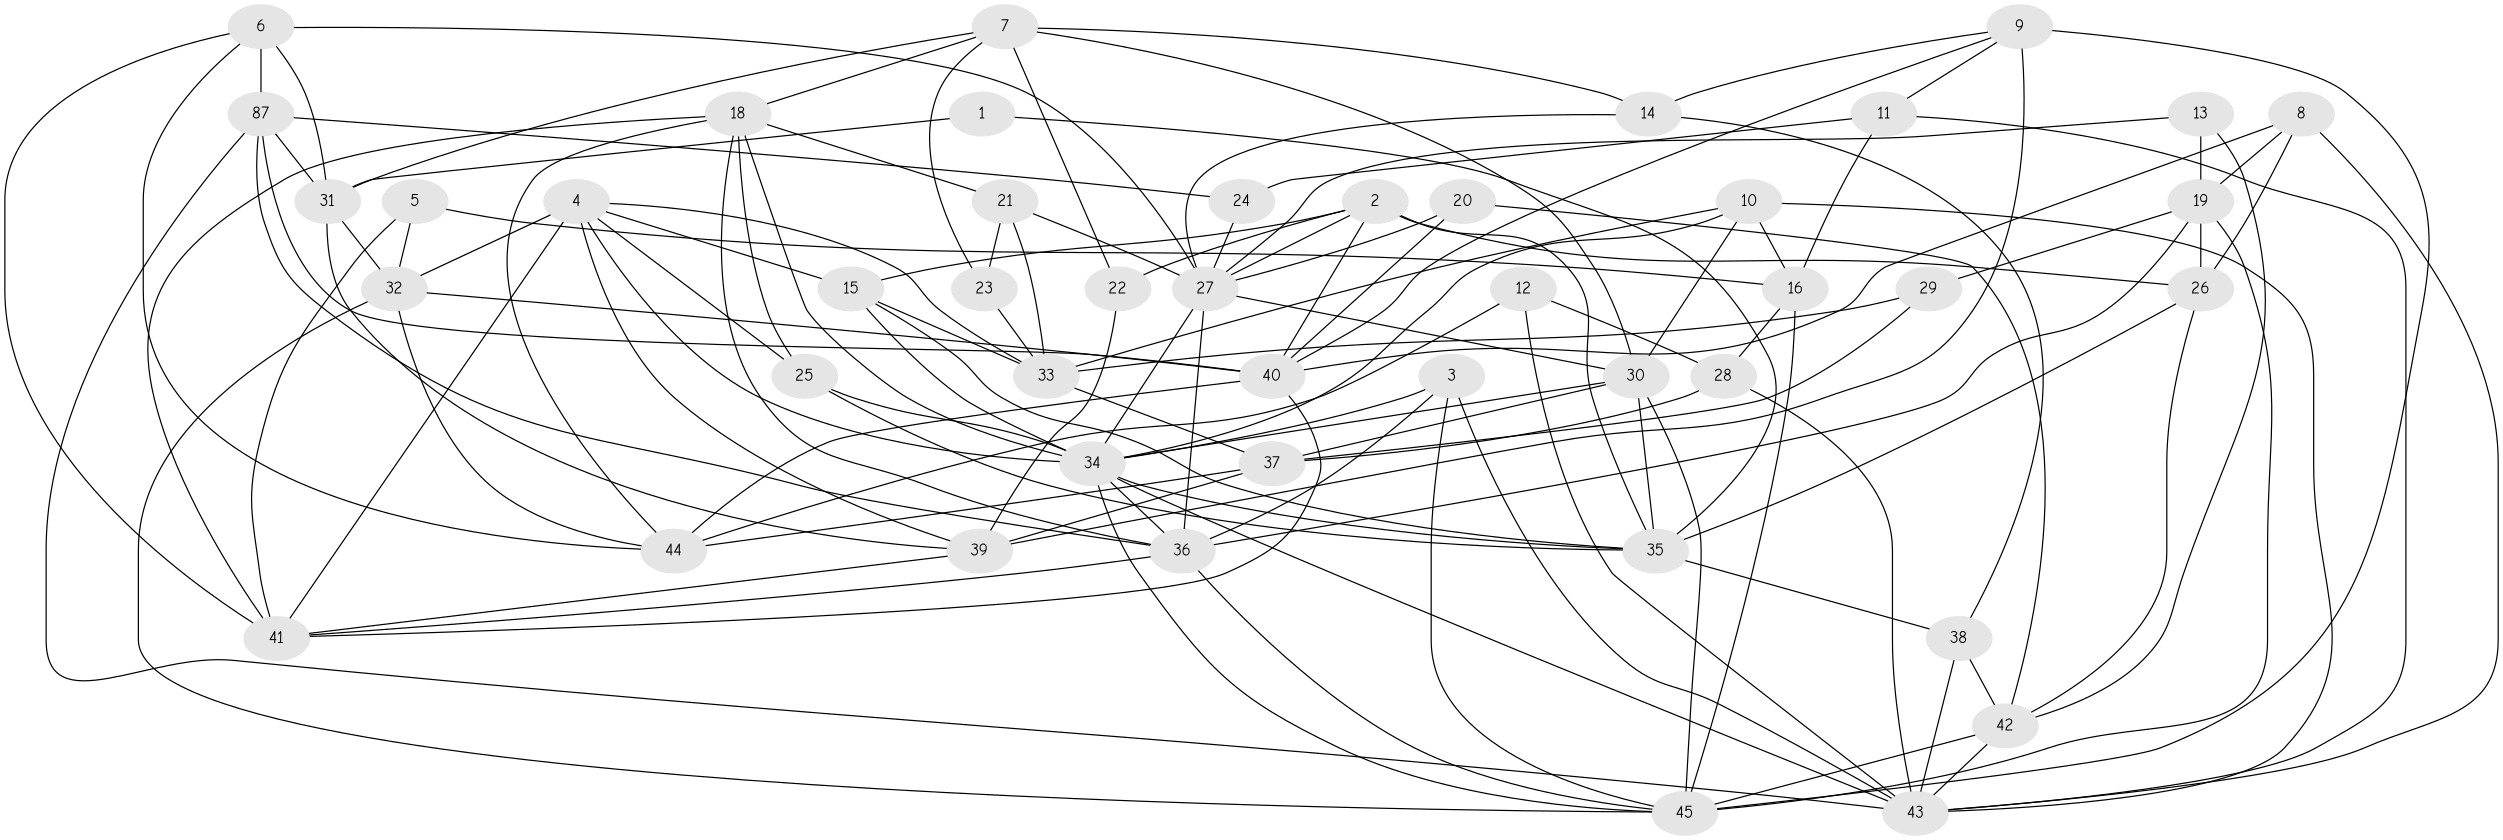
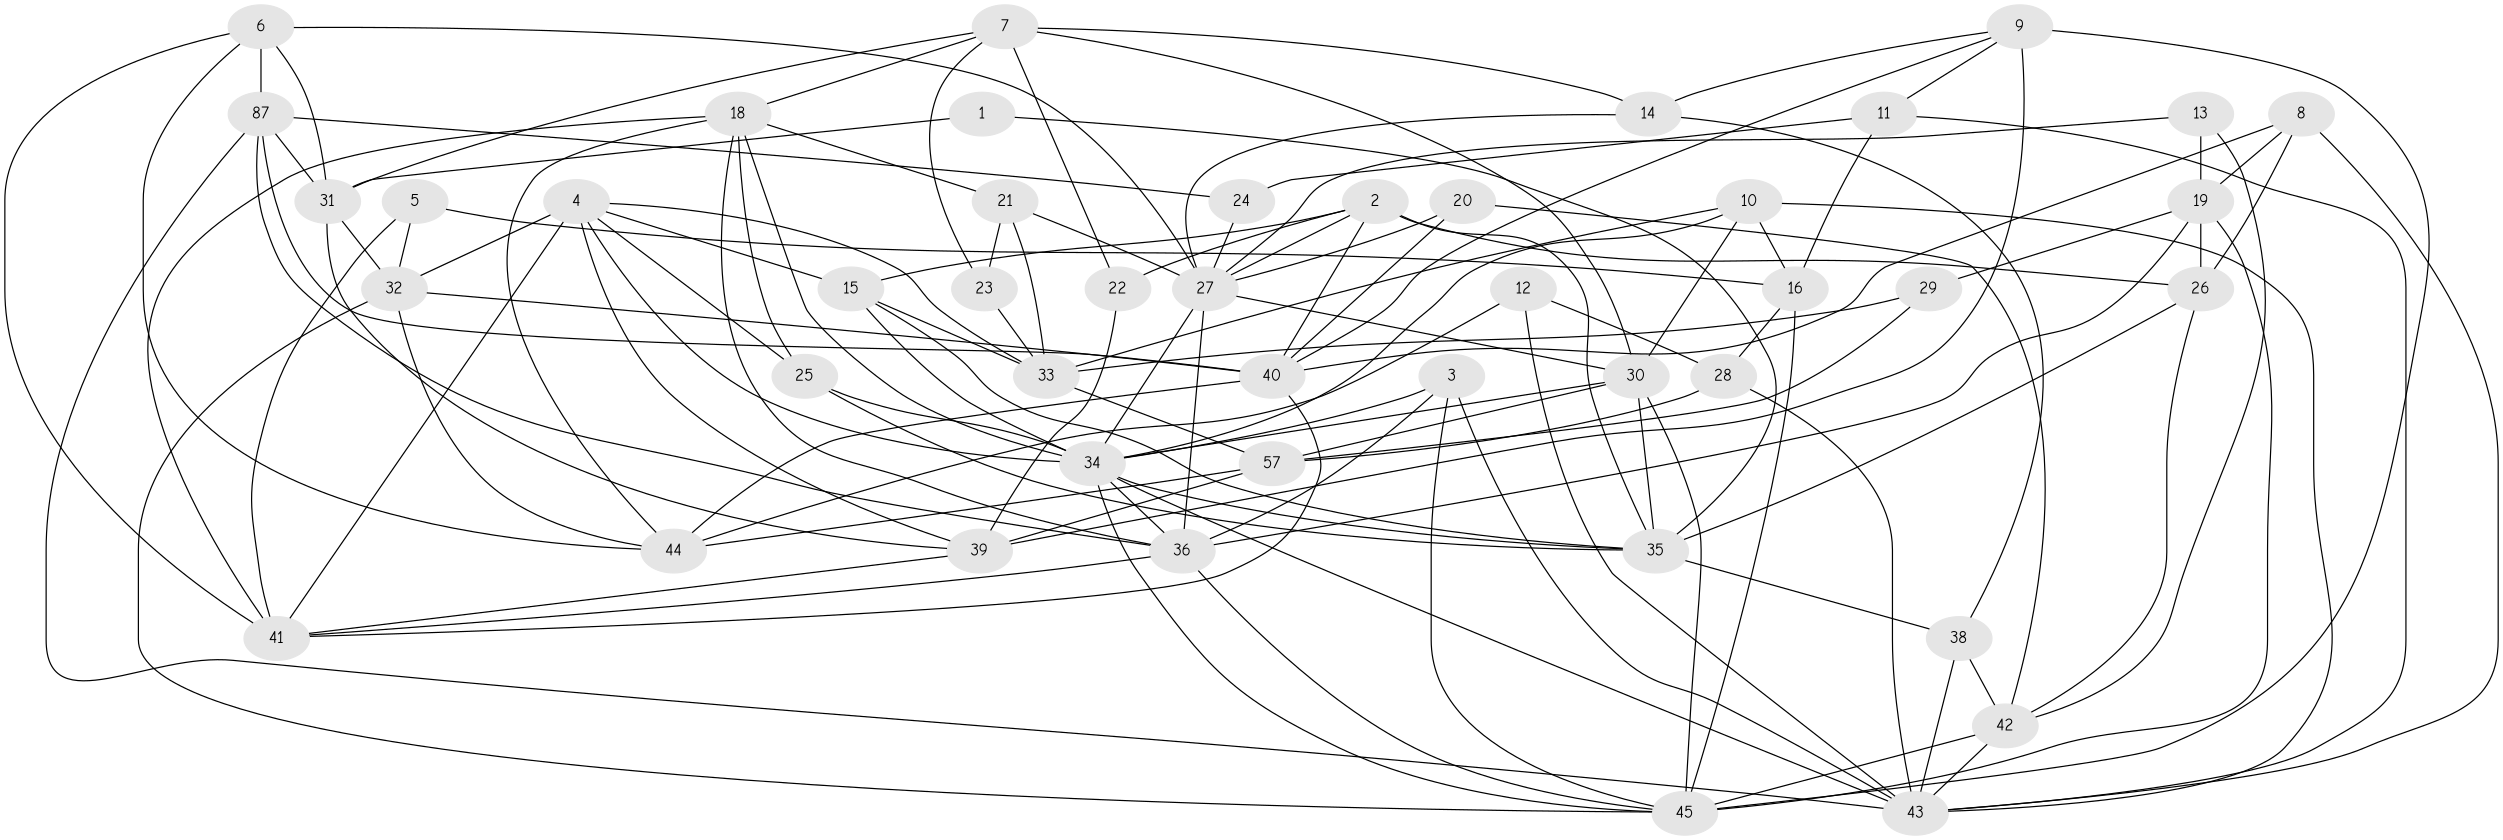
node "37": label "37" -> "57"
